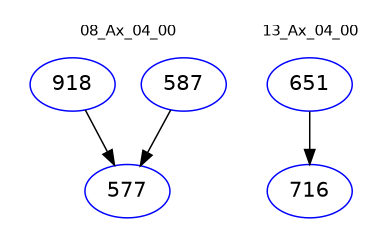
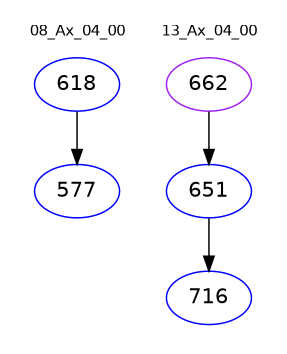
node "918": label "918" -> "618"
node "587": removed
node "662": added
